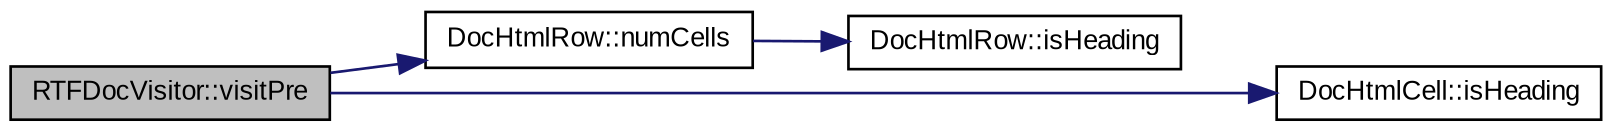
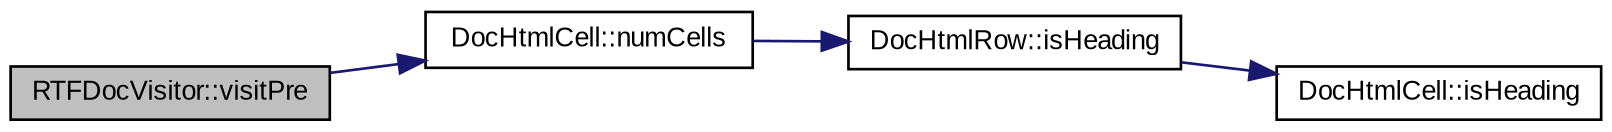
node "DocHtmlRow::numCells": label "DocHtmlRow::numCells" -> "DocHtmlCell::numCells"
edge "RTFDocVisitor::visitPre" -> "DocHtmlCell::isHeading": now "DocHtmlRow::isHeading" -> "DocHtmlCell::isHeading"
